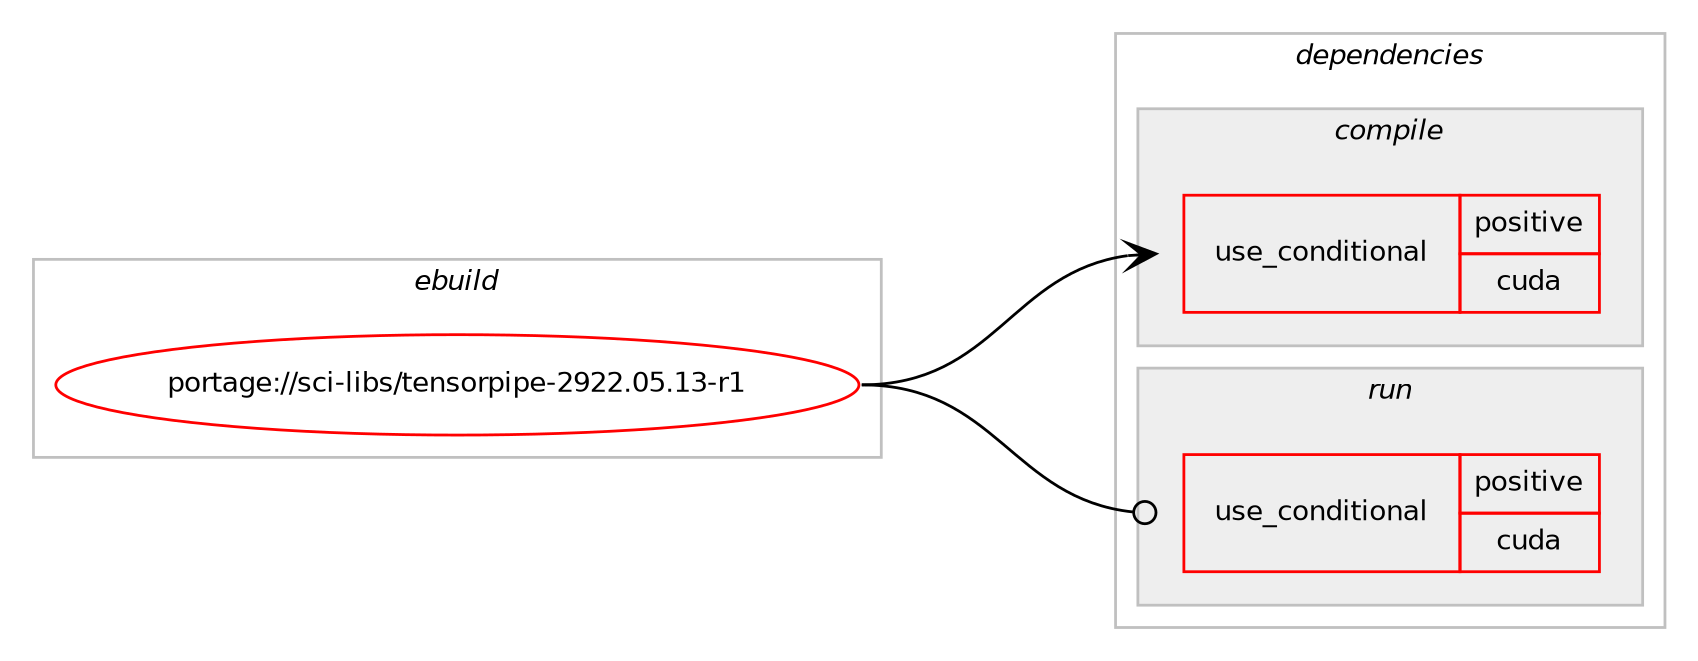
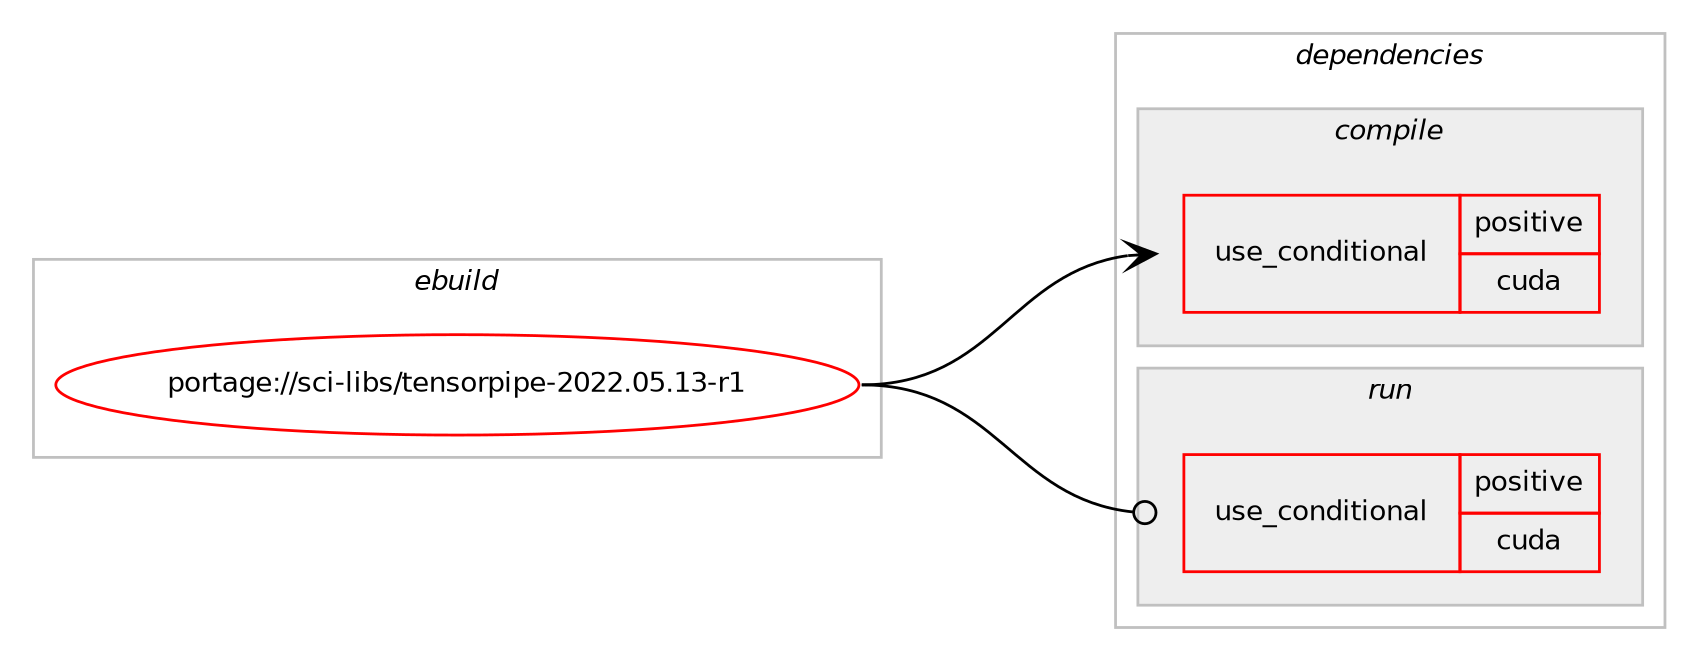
node "portage://sci-libs/tensorpipe-2922.05.13-r1": label "portage://sci-libs/tensorpipe-2922.05.13-r1" -> "portage://sci-libs/tensorpipe-2022.05.13-r1"
